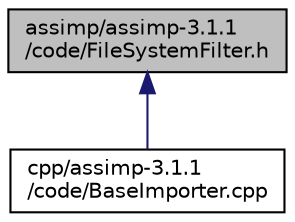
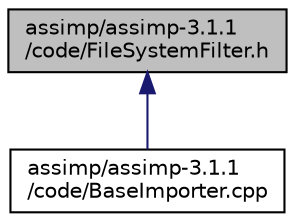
node "cpp/assimp-3.1.1 /code/BaseImporter.cpp": label "cpp/assimp-3.1.1 /code/BaseImporter.cpp" -> "assimp/assimp-3.1.1 /code/BaseImporter.cpp"
